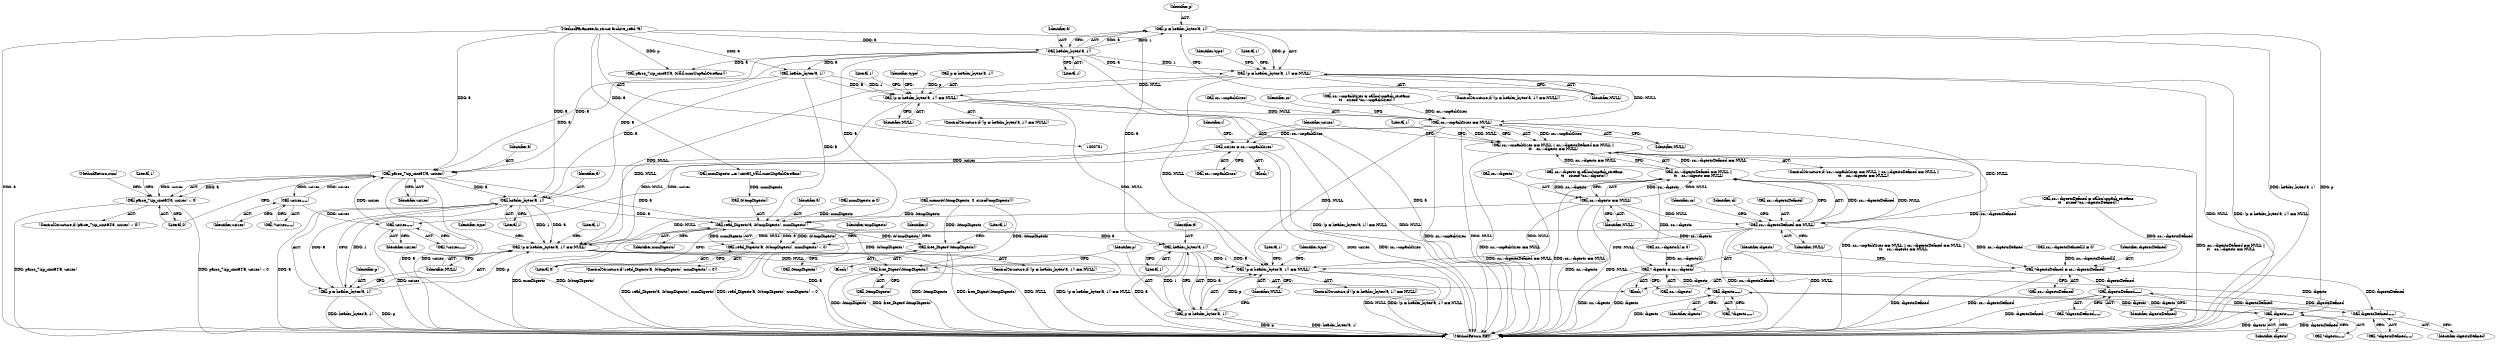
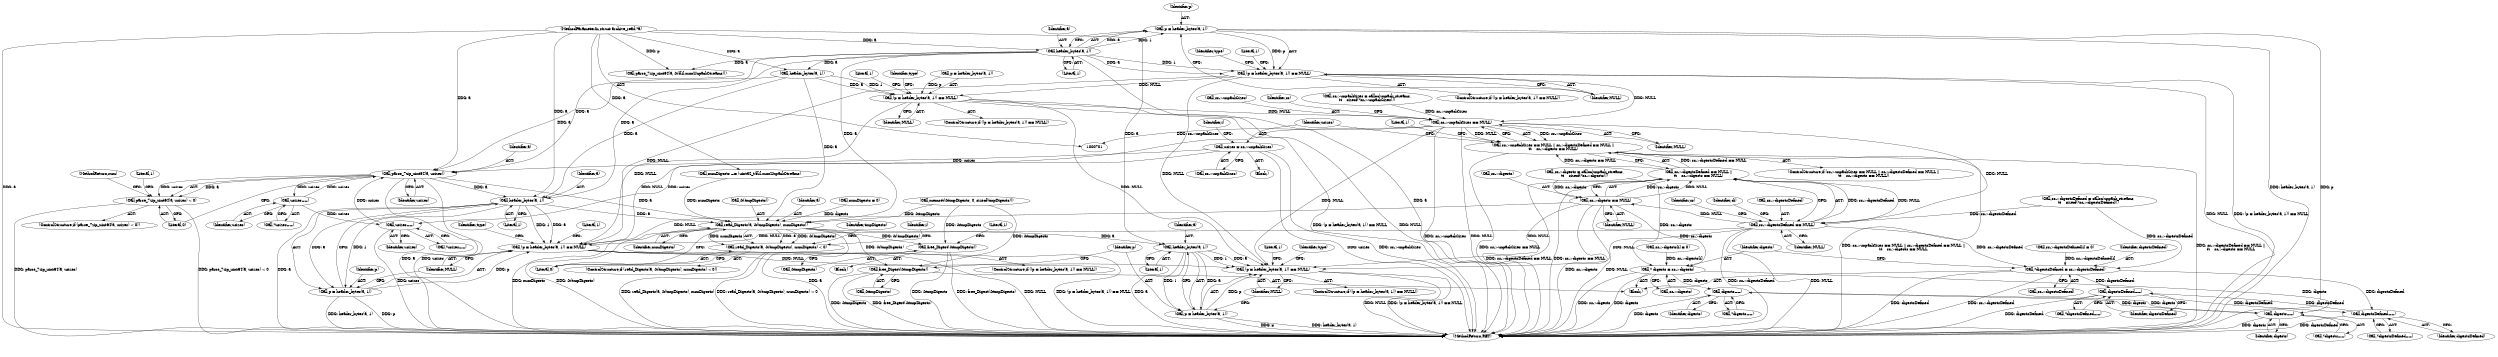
edge "(Call,ss->unpackSizes == NULL)" -> "(Call,usizes = ss->unpackSizes)": now "(Call,ss->unpackSizes == NULL)" -> "1000701"
edge "(Call,numDigests += (uint32_t)f[i].numUnpackStreams)" -> "(Call,&(tmpDigests))": now "(Call,numDigests += (uint32_t)f[i].numUnpackStreams)" -> "(Call,read_Digests(a, &(tmpDigests), numDigests))"
edge "(Call,numDigests = 0)" -> "(Call,read_Digests(a, &(tmpDigests), numDigests))": label "DDG: numDigests" -> "DDG: digests"
edge "(Call,ss->digests == NULL)" -> "(Call,ss->digestsDefined == NULL)": reversed
